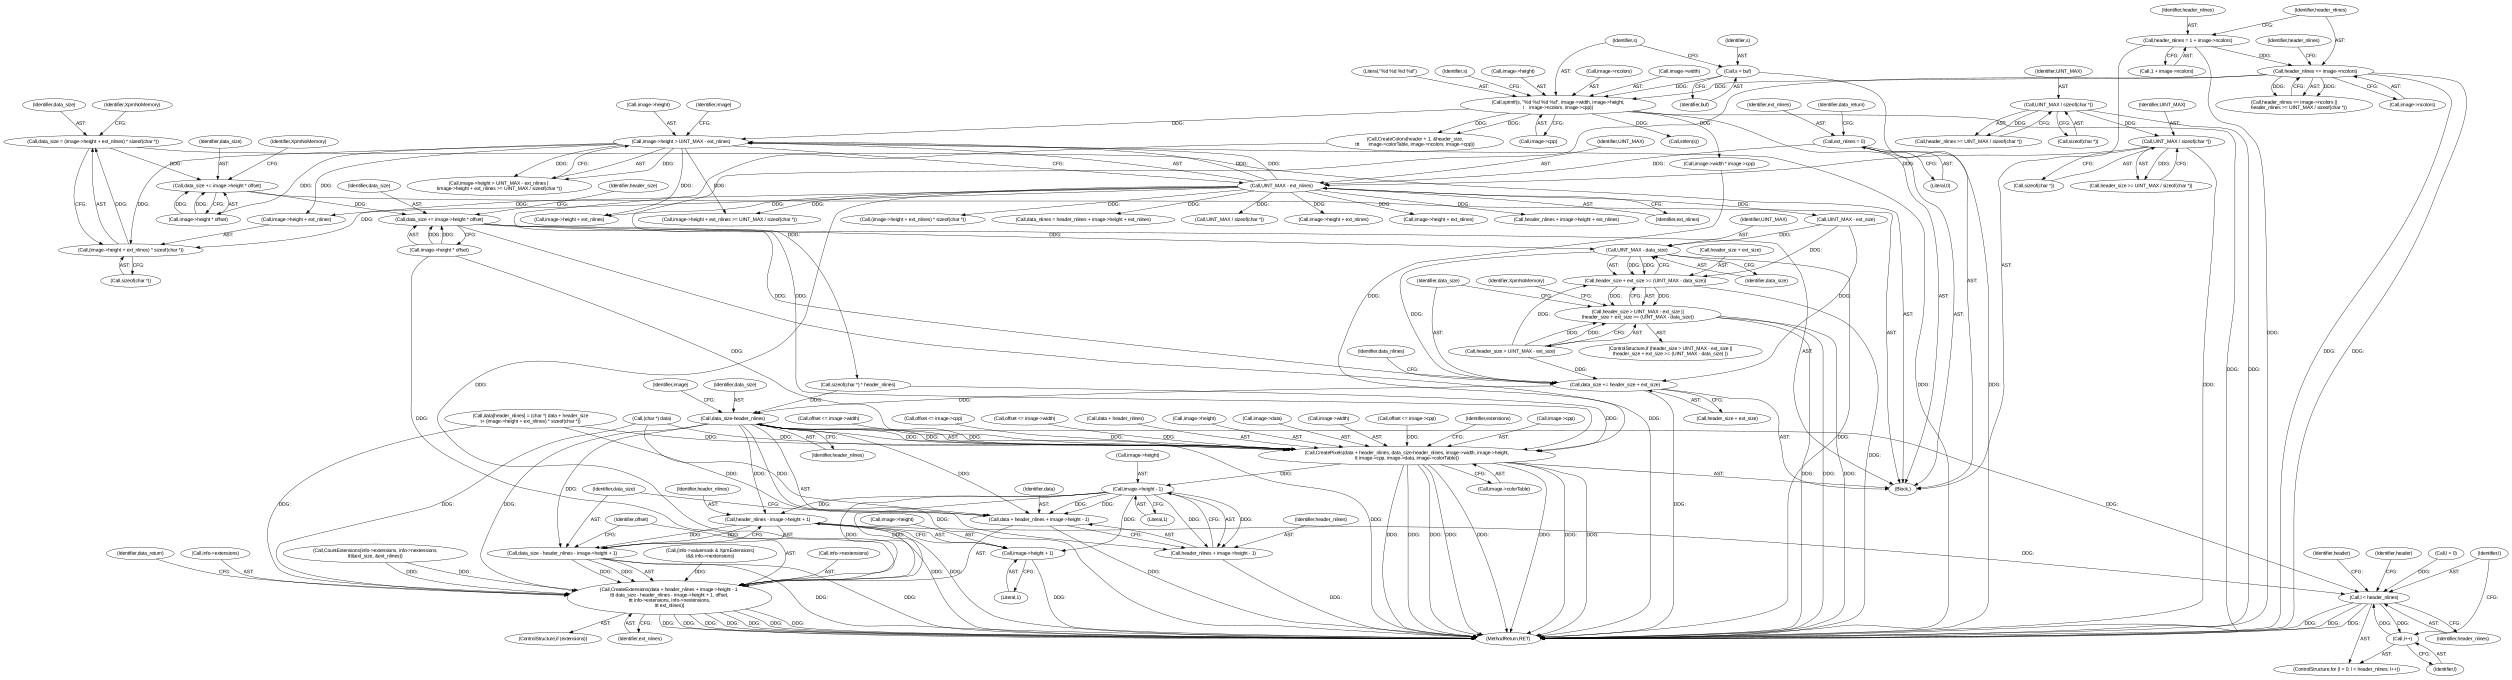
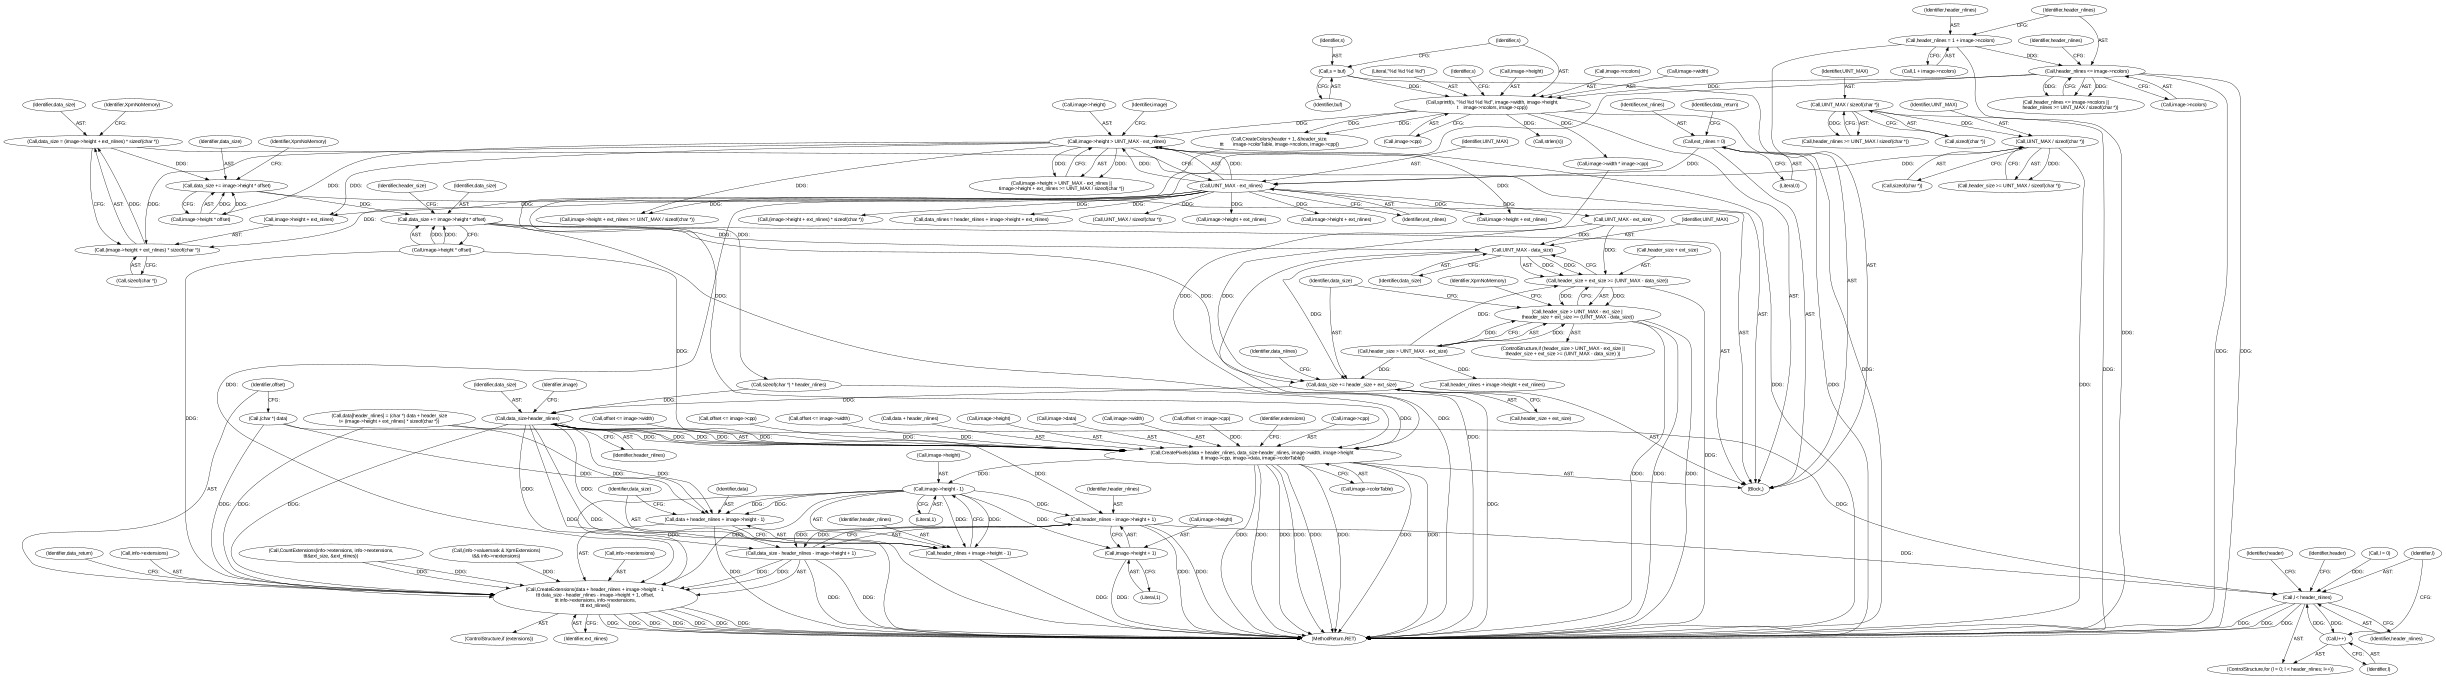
edge "(Call,UINT_MAX - ext_nlines)" -> "(Call,header_nlines + image->height + ext_nlines)": now "(Call,header_size > UINT_MAX - ext_size)" -> "(Call,header_nlines + image->height + ext_nlines)"
edge "(Call,data_size-header_nlines)" -> "(Call,header_nlines + image->height - 1)": label "AST: " -> "DDG: "
edge "(Identifier,offset)" -> "(Call,data_size - header_nlines - image->height + 1)": now "(Identifier,offset)" -> "(Call,(char *) data)"
